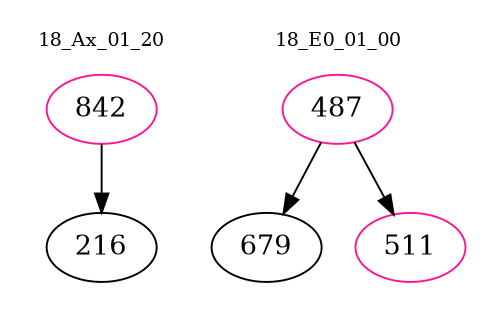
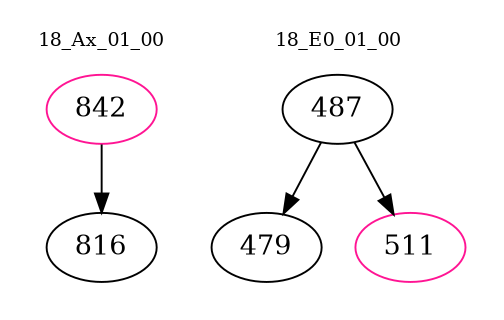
cluster "18_Ax_01_20": label "18_Ax_01_20" -> "18_Ax_01_00"
node "487": color deeppink -> black
node "216": label "216" -> "816"
node "679": label "679" -> "479"
